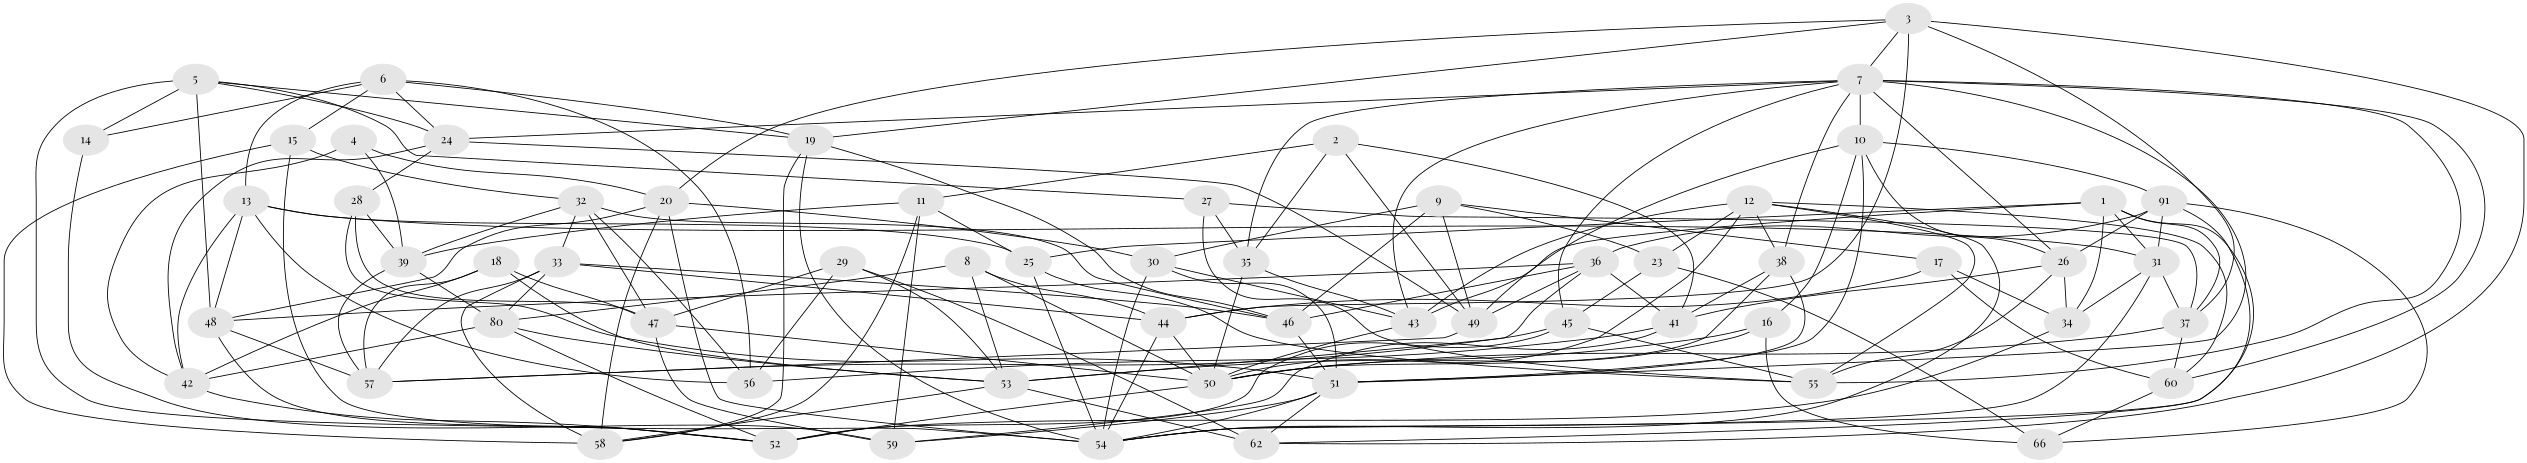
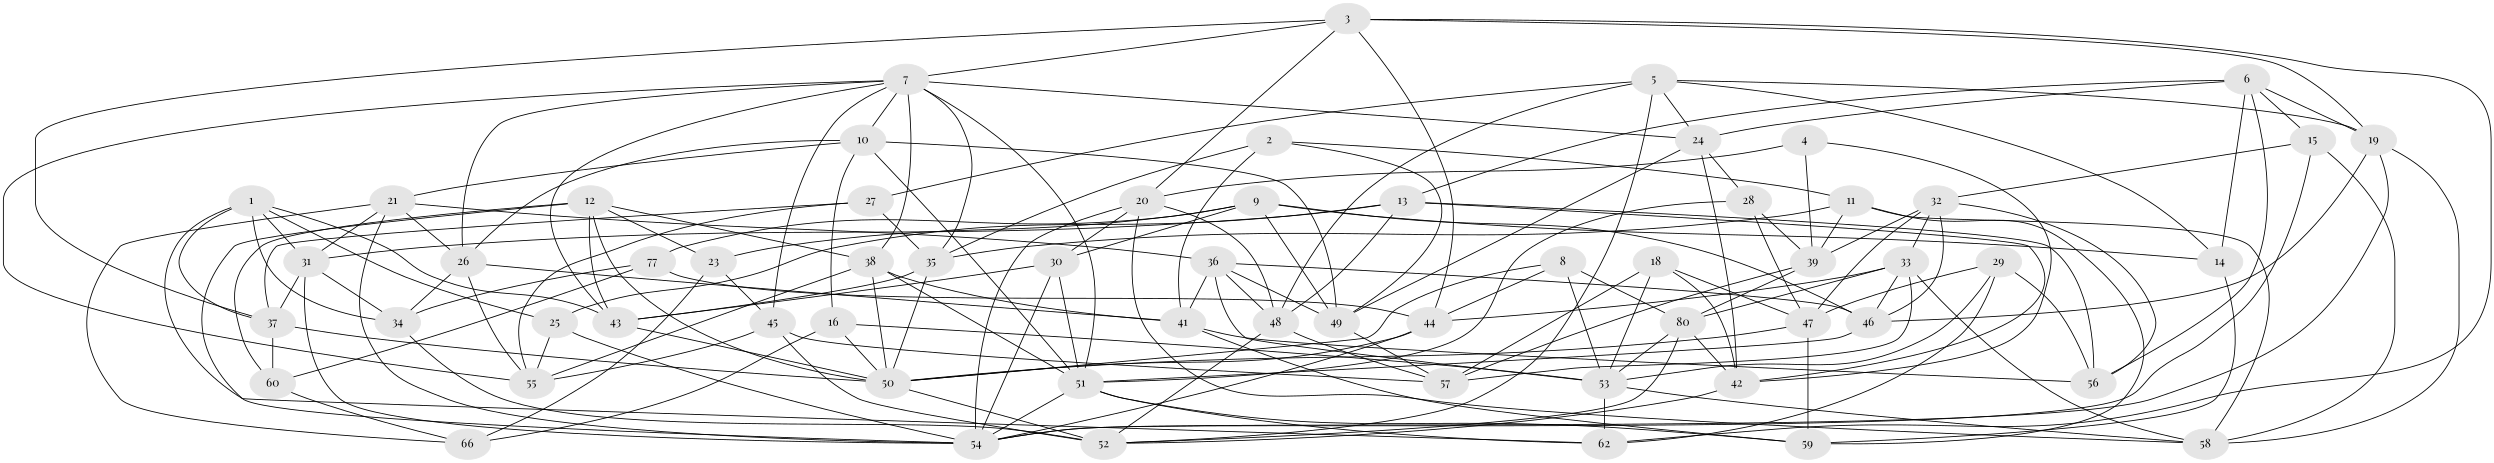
edge "7" -- "60": removed
node "91": label "91" -> "21"
edge "9" -- "14": added
edge "11" -- "25": now "11" -- "35"
edge "12" -- "55": now "38" -- "55"
node "17": label "17" -> "77"
